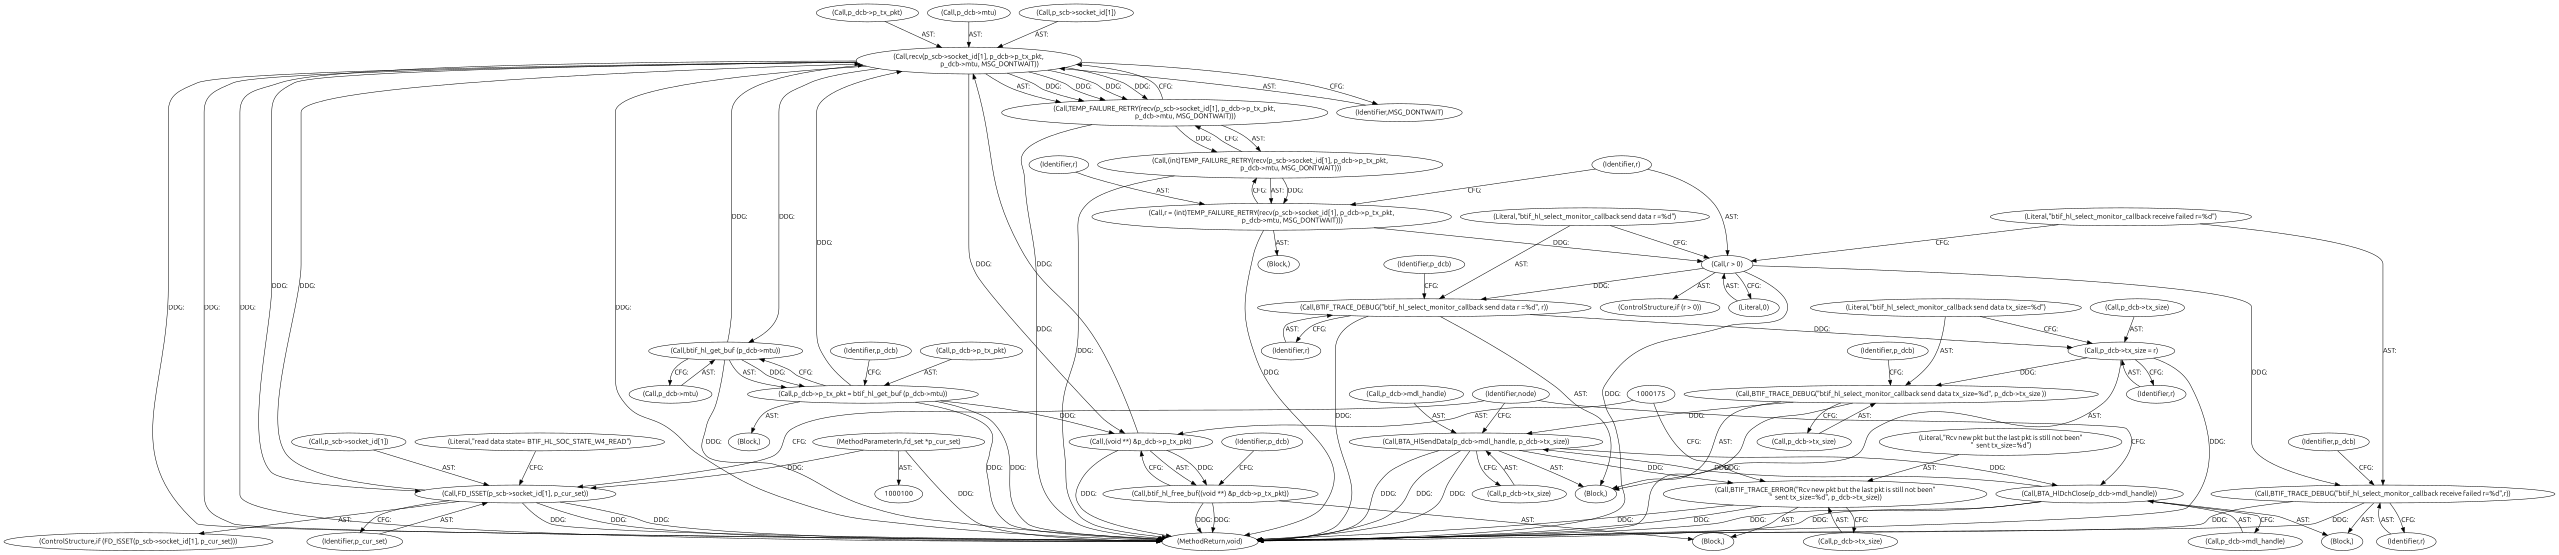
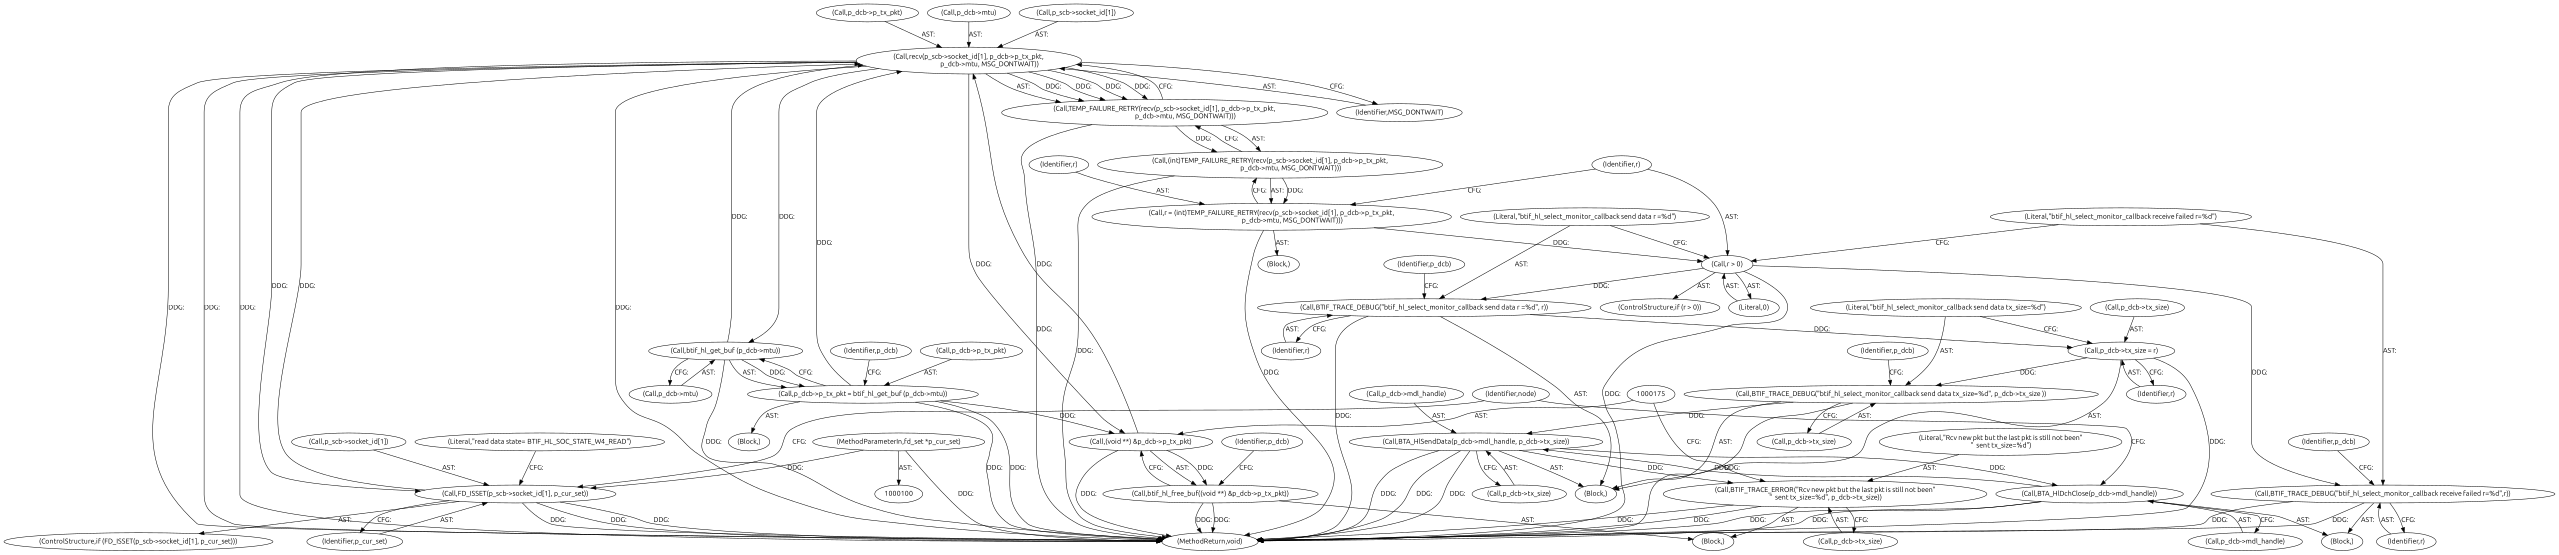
edge "(Call,r > 0)" -> "(Literal,0)": label "CFG: " -> "AST: "
edge "(Identifier,node)" -> "(Call,BTA_HlSendData(p_dcb->mdl_handle, p_dcb->tx_size))": removed, label "CFG:"
